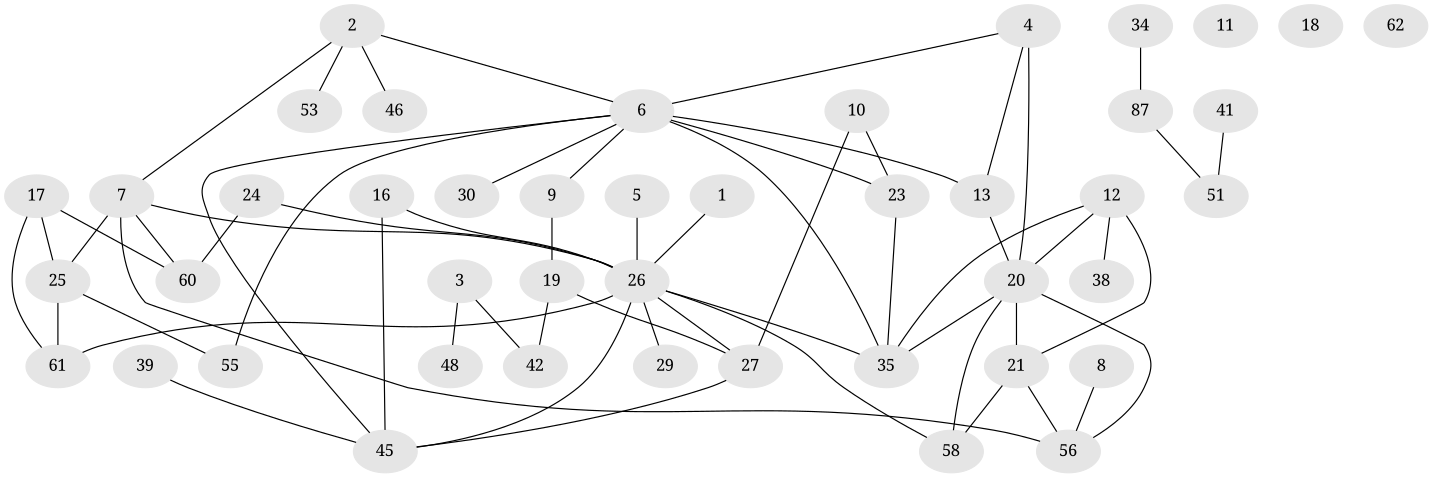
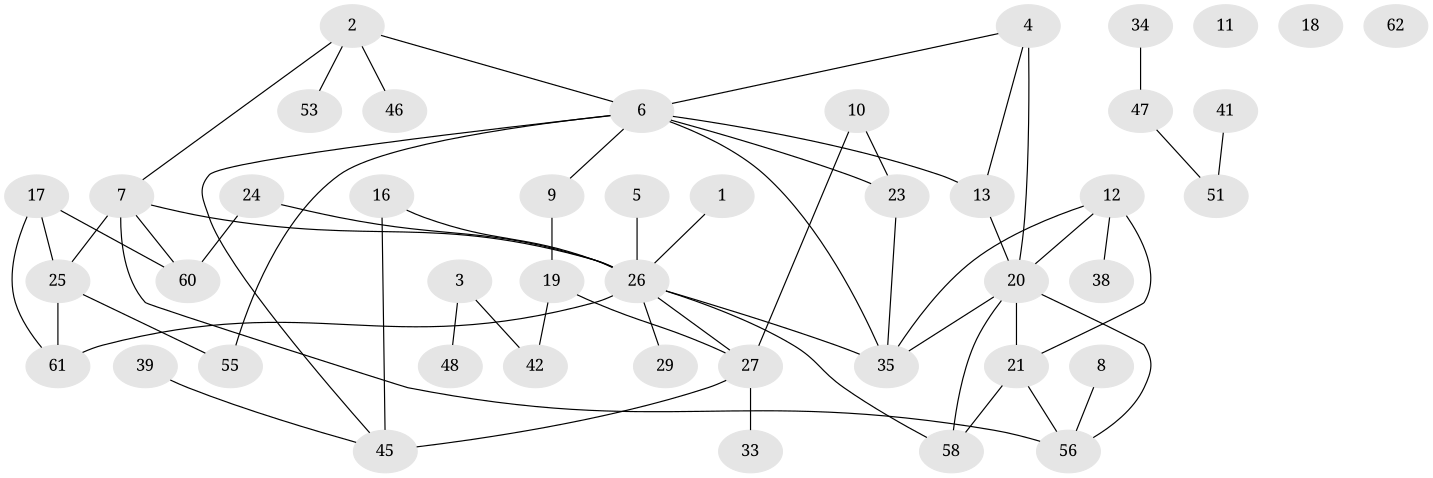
node "87": label "87" -> "47"
node "30": removed
edge "26" -- "45": removed
node "33": added
